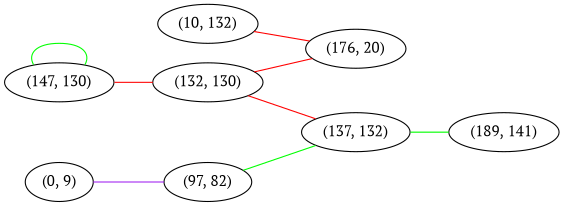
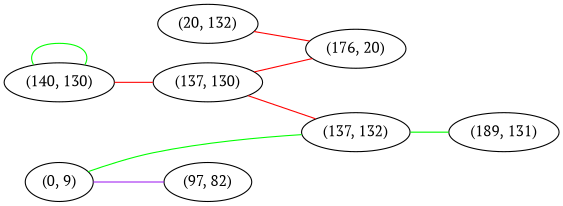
node "(10, 132)": label "(10, 132)" -> "(20, 132)"
node "(147, 130)": label "(147, 130)" -> "(140, 130)"
node "(132, 130)": label "(132, 130)" -> "(137, 130)"
node "(189, 141)": label "(189, 141)" -> "(189, 131)"
edge "(137, 132)" -- "(97, 82)": now "(137, 132)" -- "(0, 9)"
